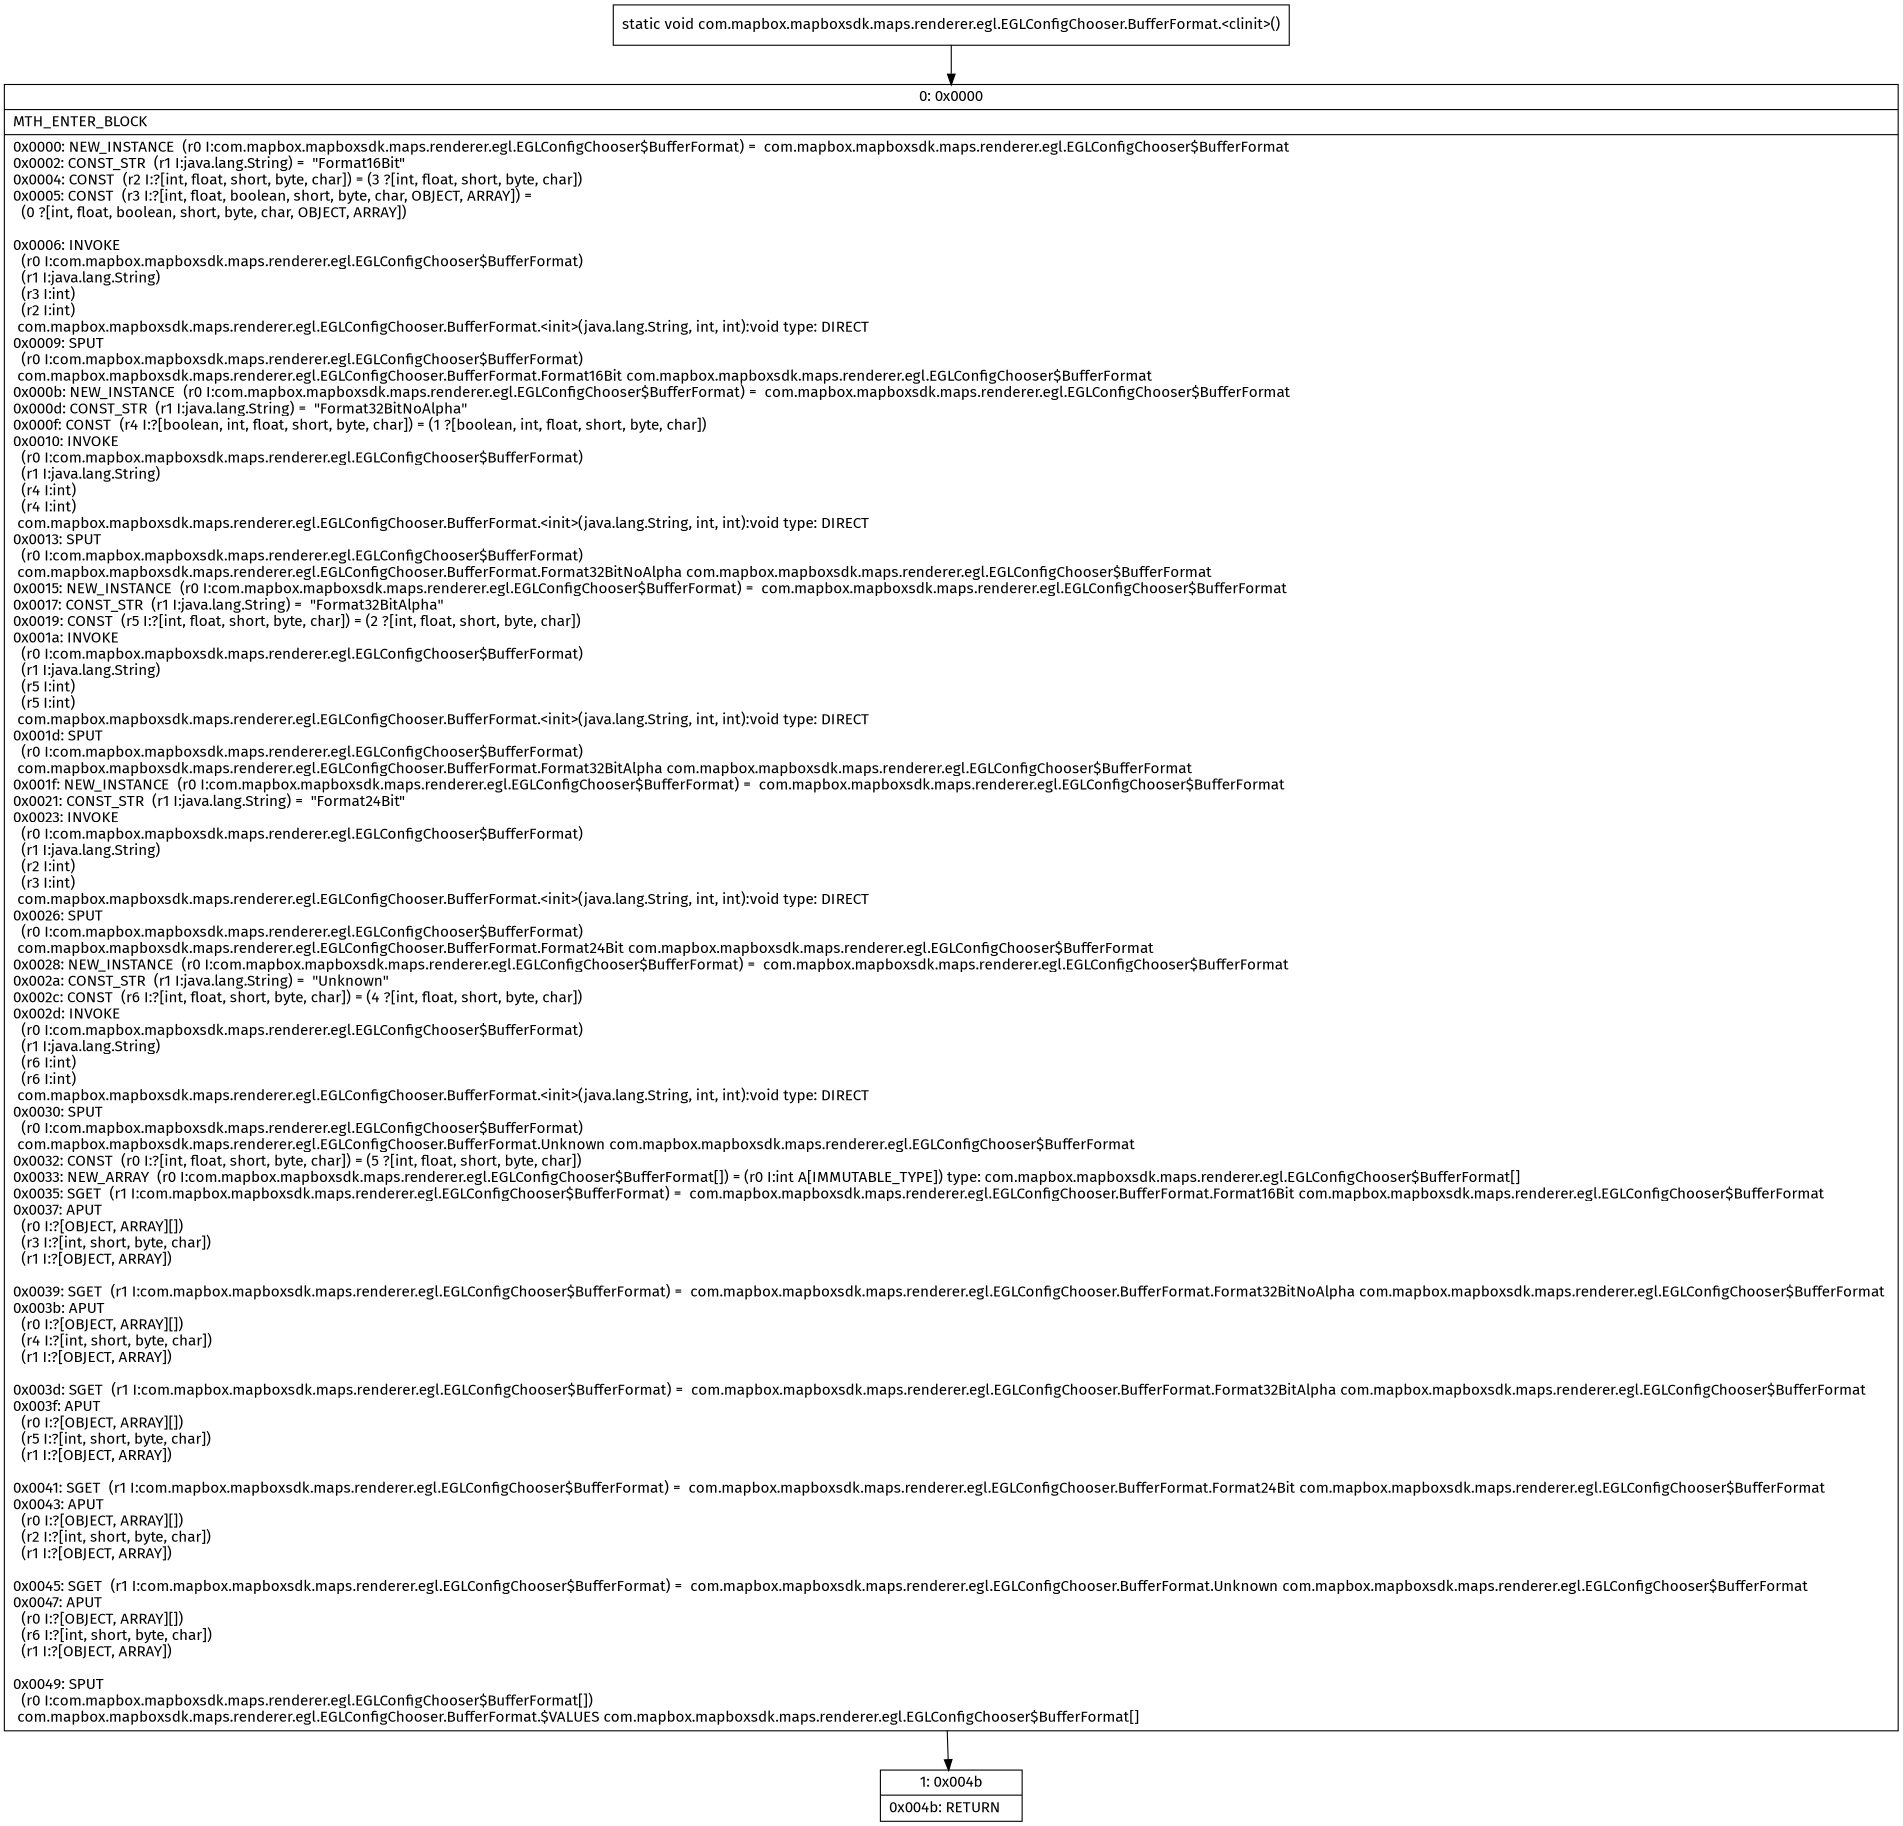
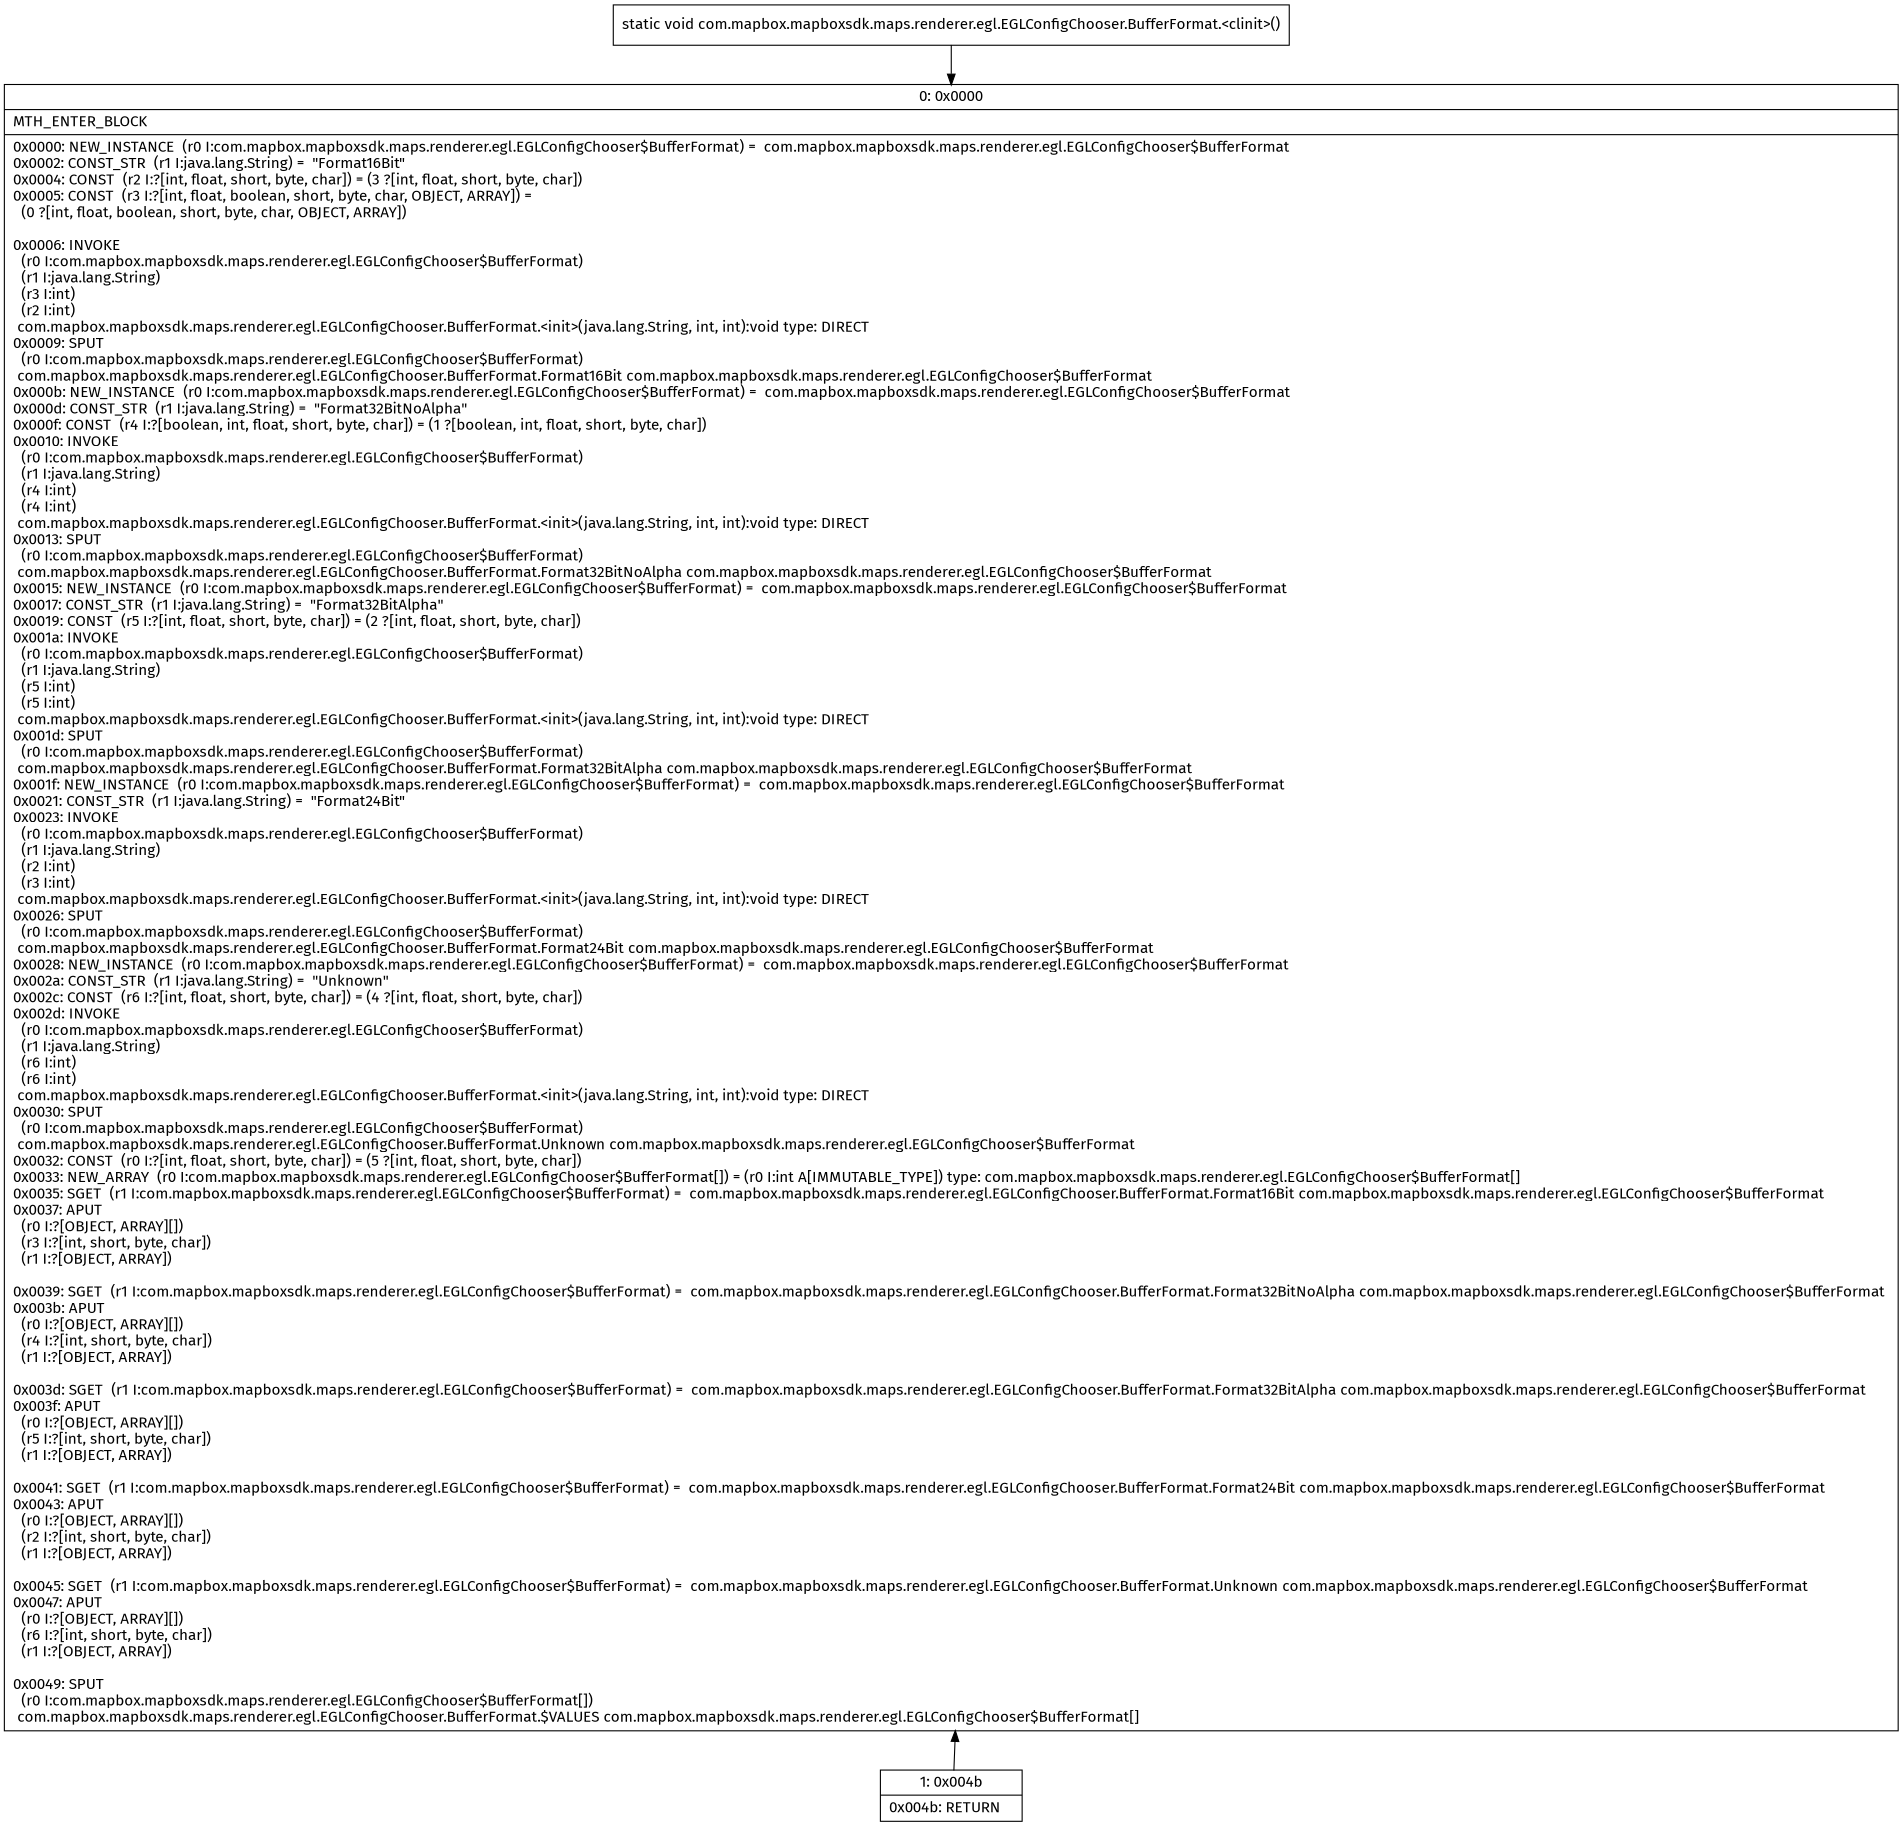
edge "0: 0x0000" -> "1: 0x004b": reversed
